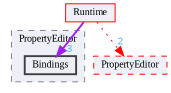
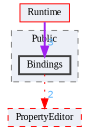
edge "Runtime" -> "PropertyEditor": now "Bindings" -> "PropertyEditor"
cluster "PropertyEditor": label "PropertyEditor" -> "Public"
